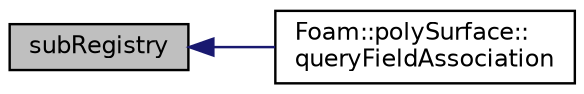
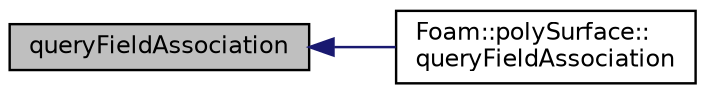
node "subRegistry": label "subRegistry" -> "queryFieldAssociation"
